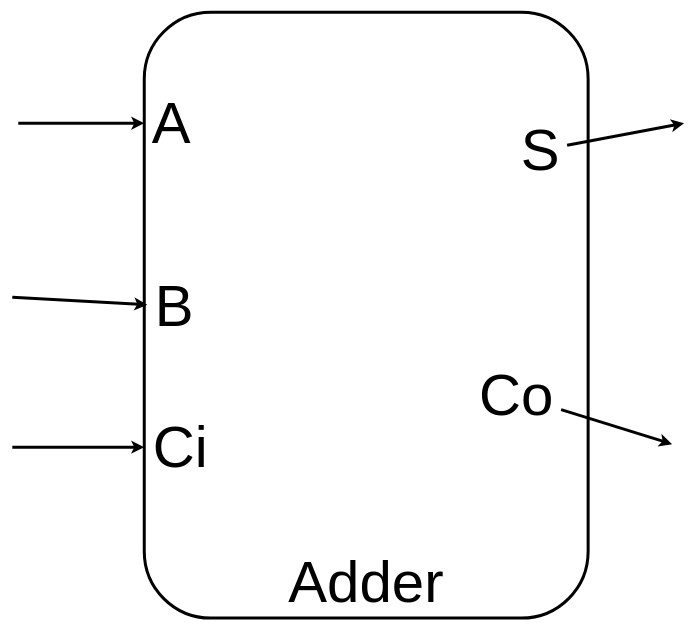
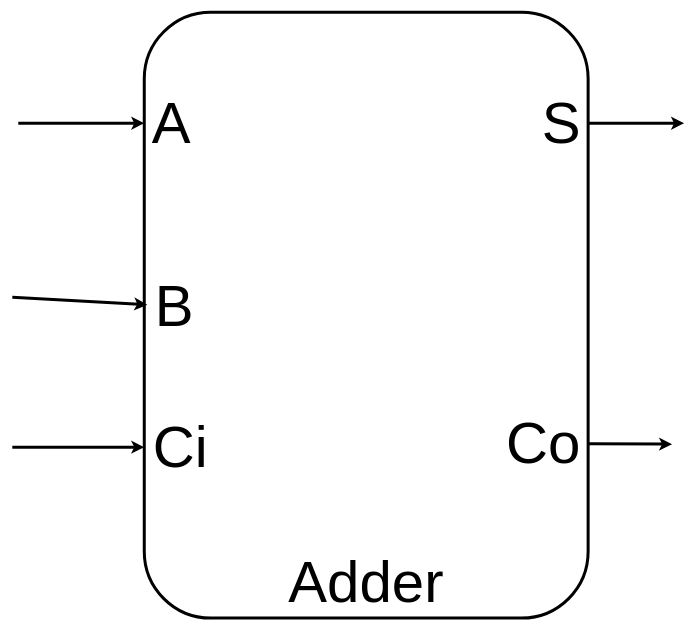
node "S": moved (540, 150) -> (561, 123)
node "Co": moved (516, 396) -> (543, 444)
